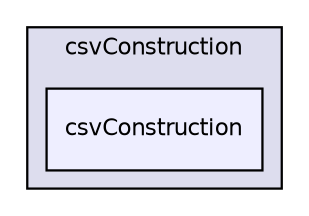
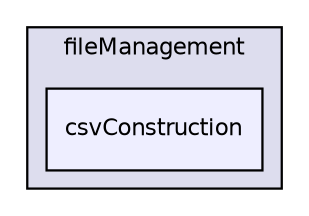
cluster "csvConstruction": label "csvConstruction" -> "fileManagement"
